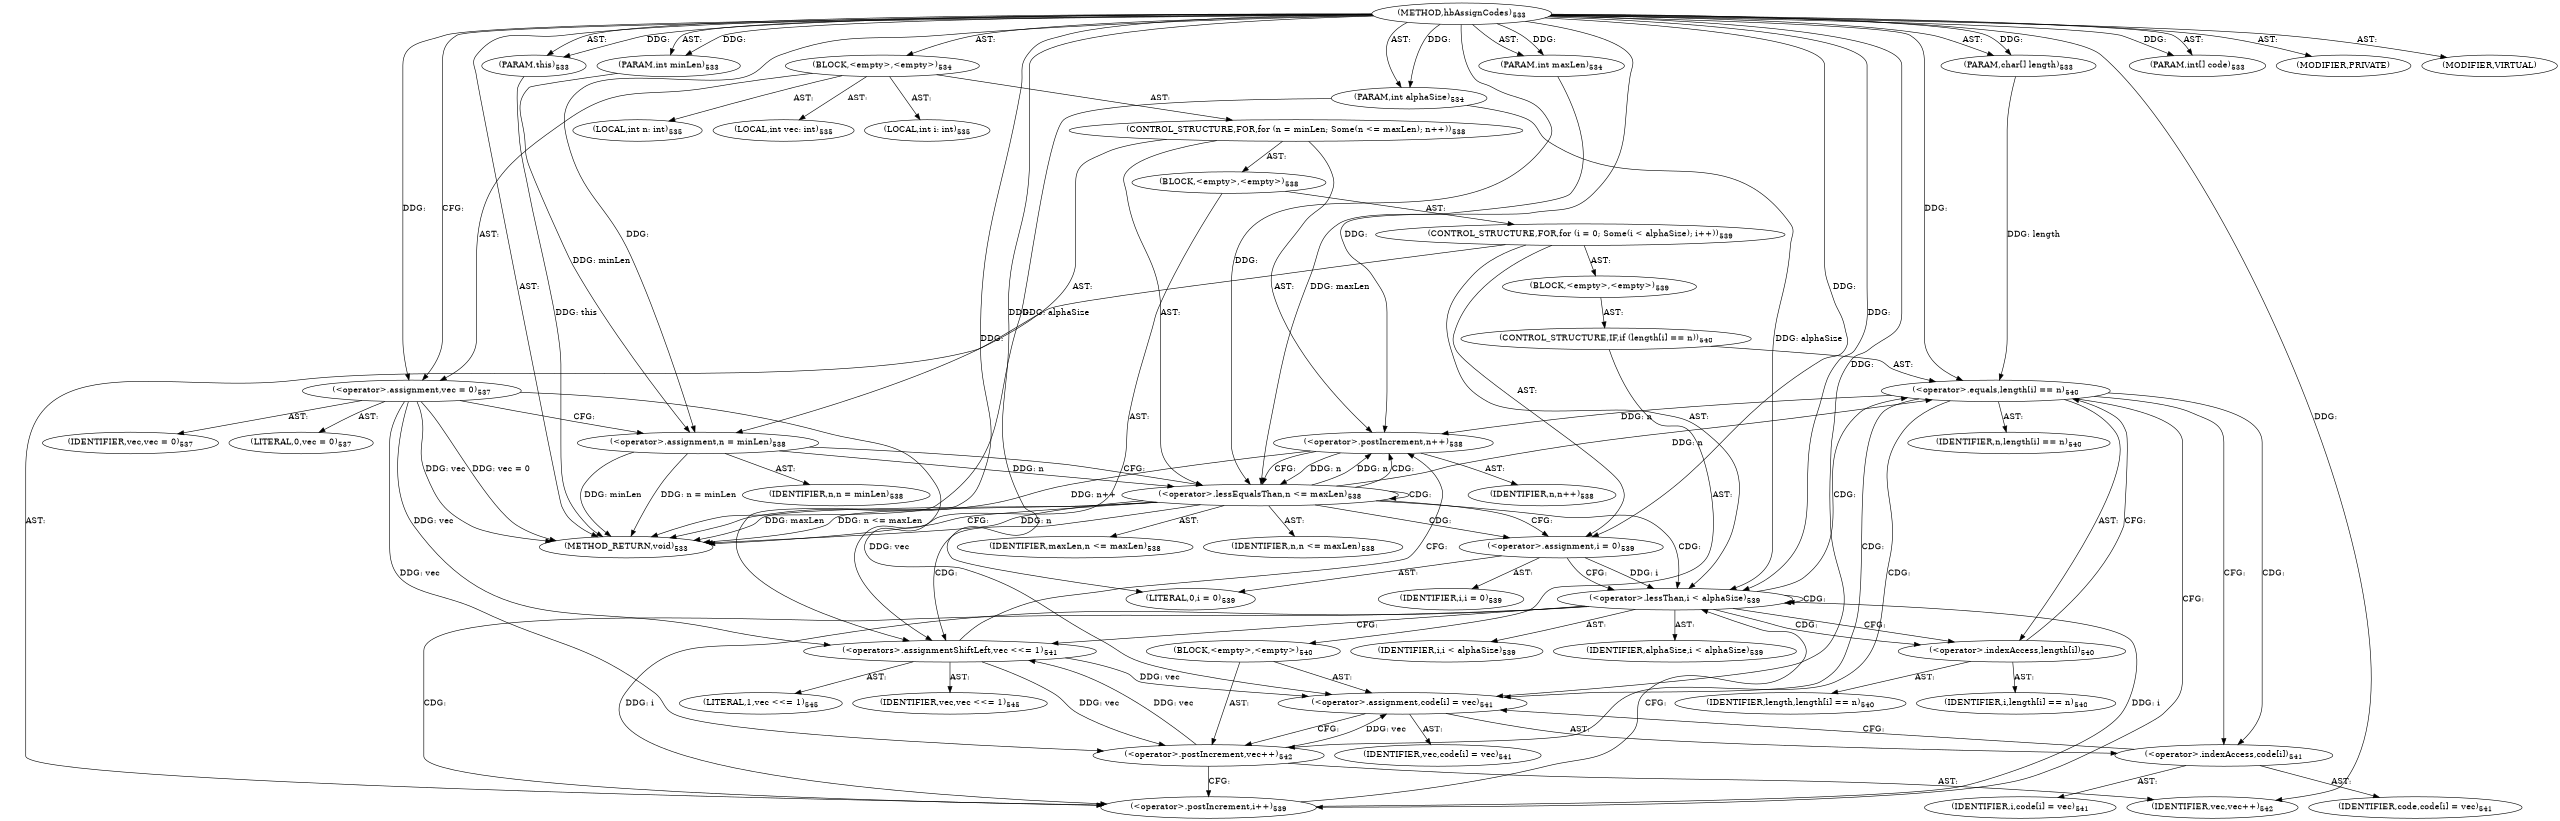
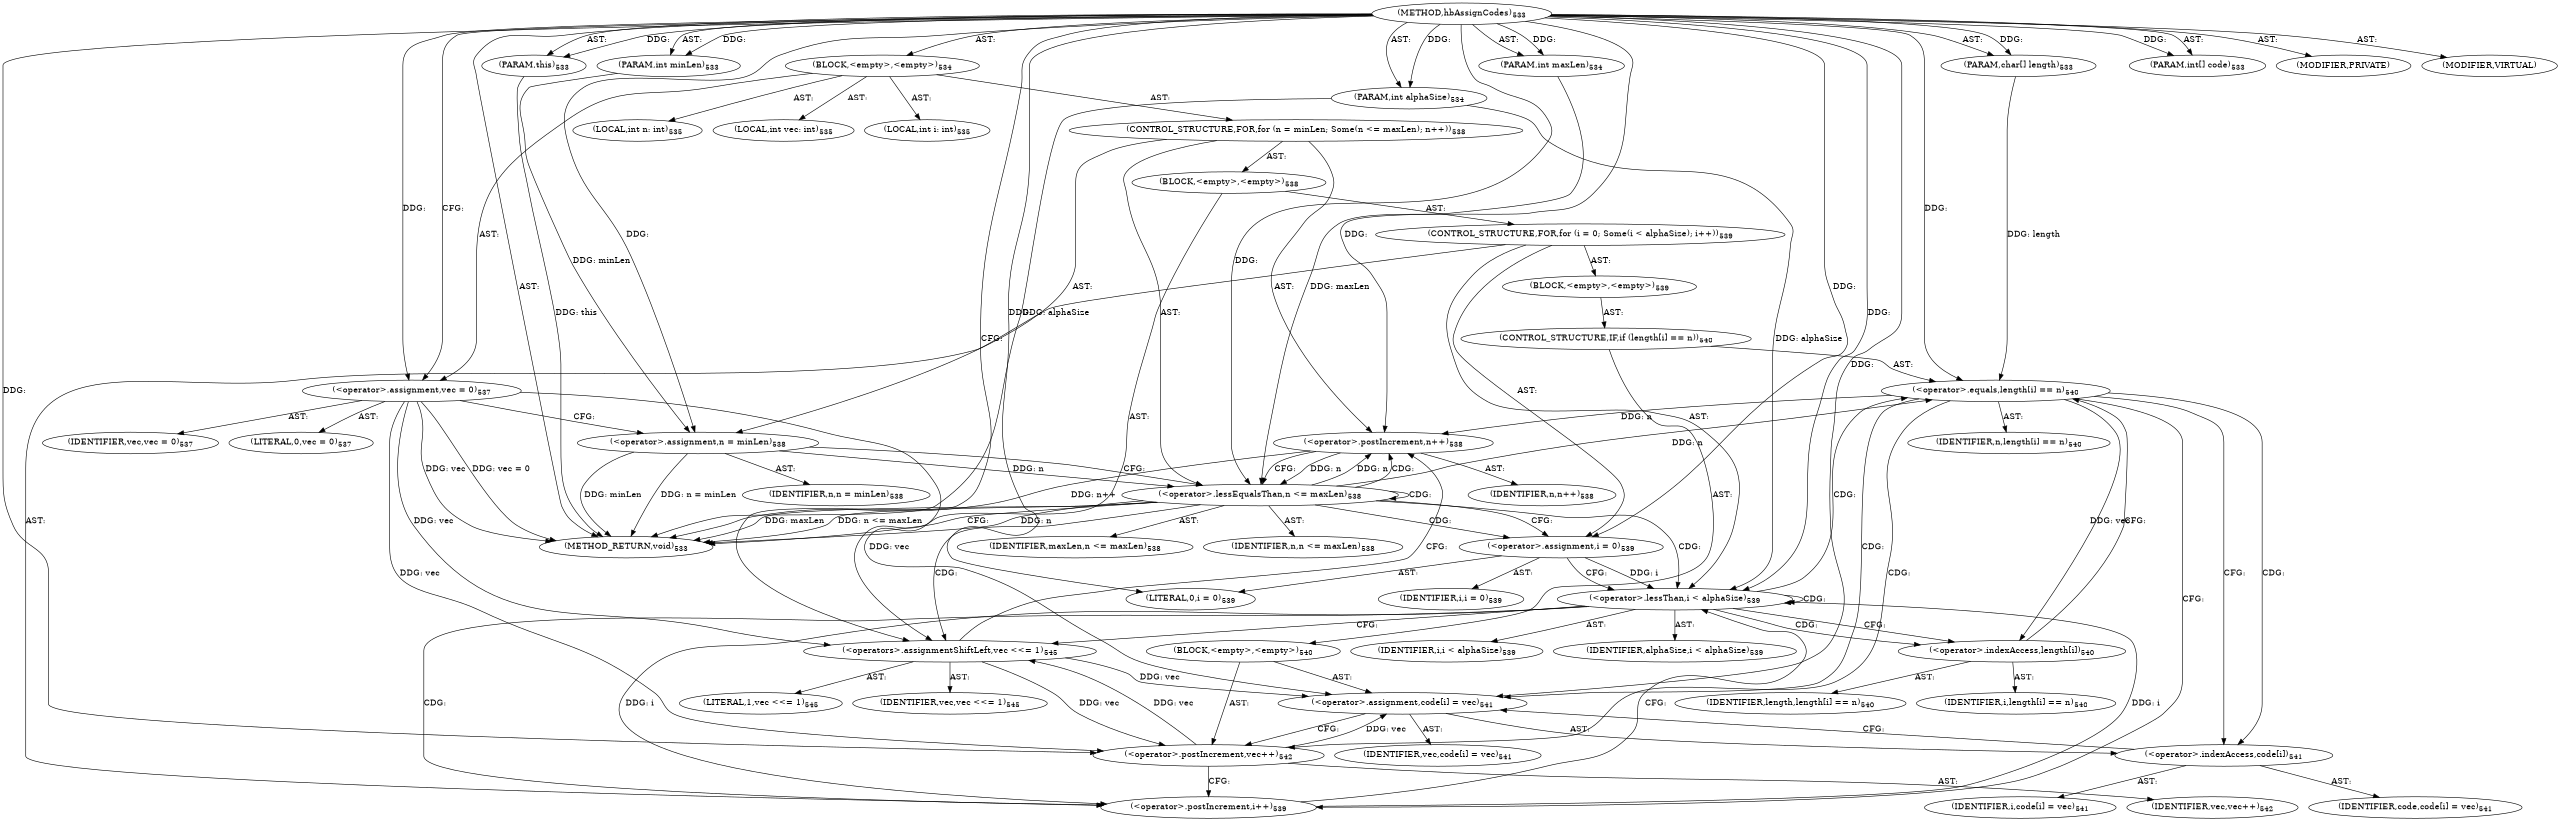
edge "(METHOD,hbAssignCodes)" -> "(IDENTIFIER,vec,vec++)": now "(METHOD,hbAssignCodes)" -> "(<operator>.postIncrement,vec++)"
edge "(METHOD,hbAssignCodes)" -> "(<operators>.assignmentShiftLeft,vec <<= 1)": label "DDG: " -> "CFG: "
edge "(<operator>.equals,length[i] == n)" -> "(<operator>.indexAccess,length[i])": label "AST: " -> "DDG: vec"
node "(<operators>.assignmentShiftLeft,vec <<= 1)": text "541" -> "545"
